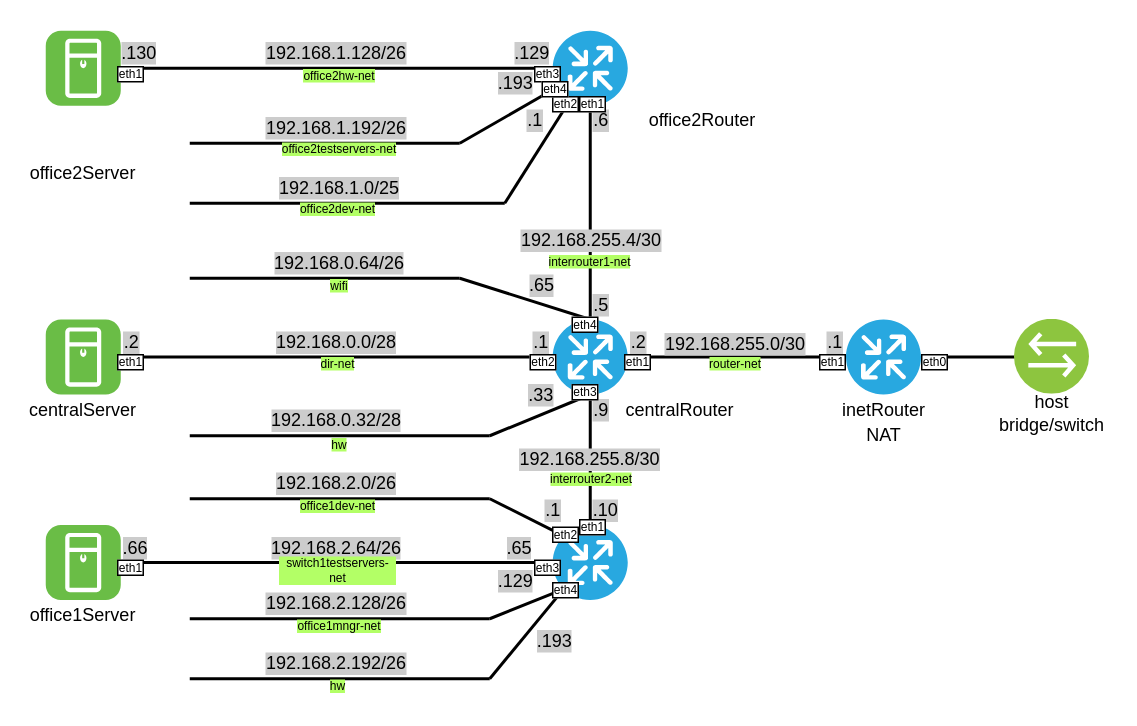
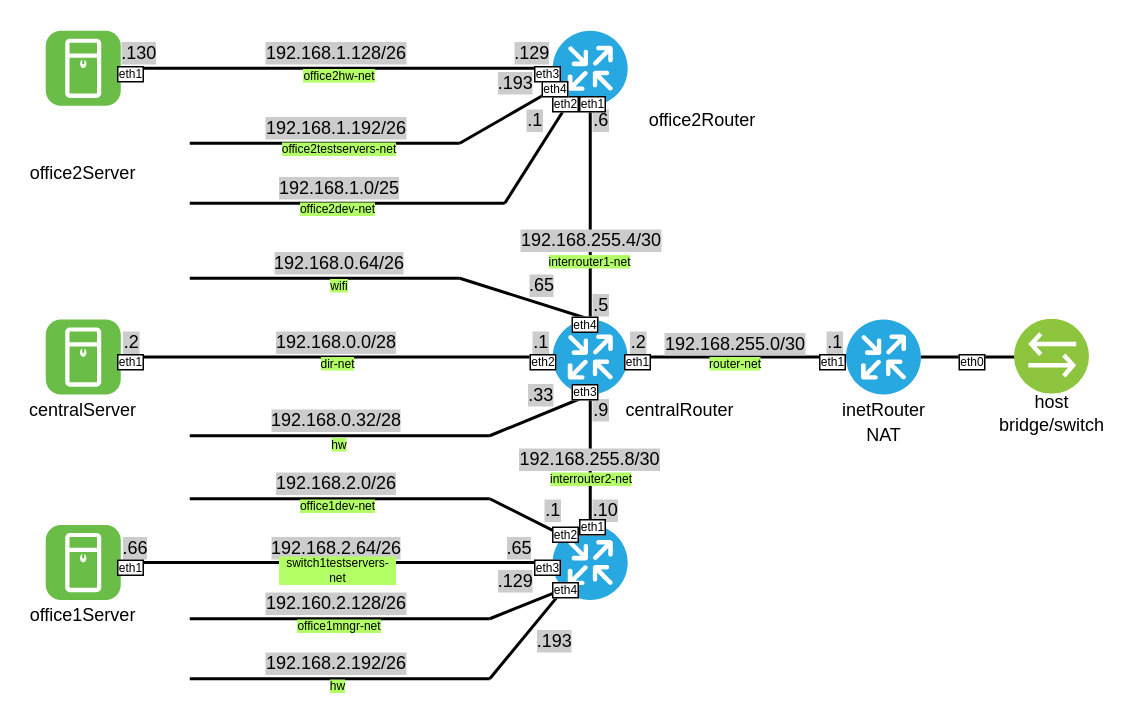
node "eth0": moved (935, 362) -> (972, 362)
node "192.168.2.128/26": label "192.168.2.128/26" -> "192.160.2.128/26"
